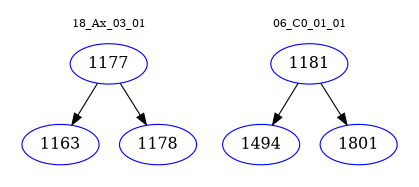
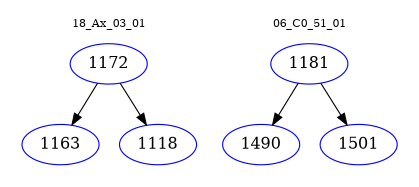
cluster "06_C0_01_01": label "06_C0_01_01" -> "06_C0_51_01"
node "1177": label "1177" -> "1172"
node "1178": label "1178" -> "1118"
node "1494": label "1494" -> "1490"
node "1801": label "1801" -> "1501"
